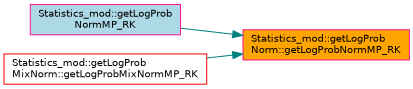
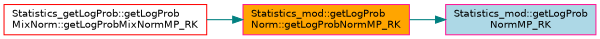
edge "Statistics_mod::getLogProb NormMP_RK" -> "Statistics_mod::getLogProb Norm::getLogProbNormMP_RK": reversed
node "Statistics_mod::getLogProb MixNorm::getLogProbMixNormMP_RK": label "Statistics_mod::getLogProb MixNorm::getLogProbMixNormMP_RK" -> "Statistics_getLogProb::getLogProb MixNorm::getLogProbMixNormMP_RK"
